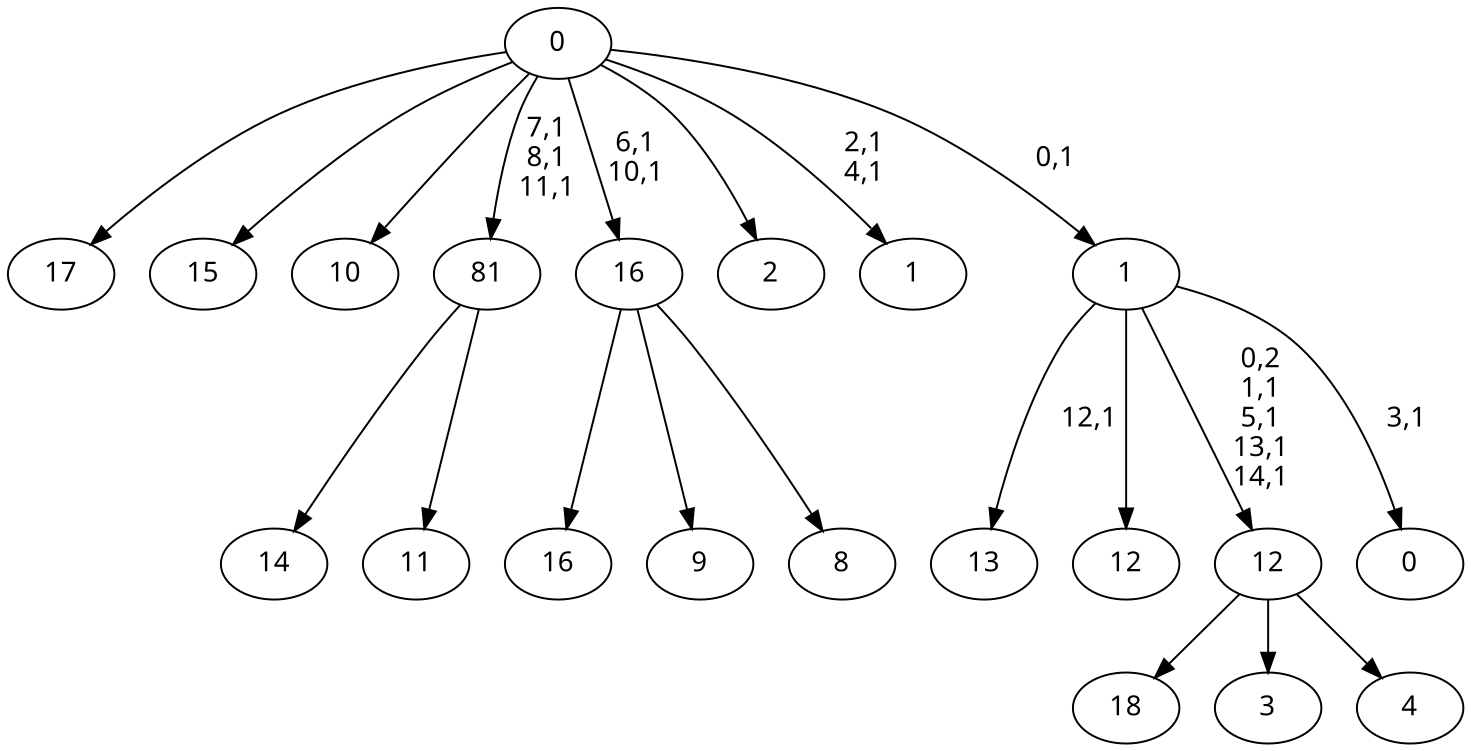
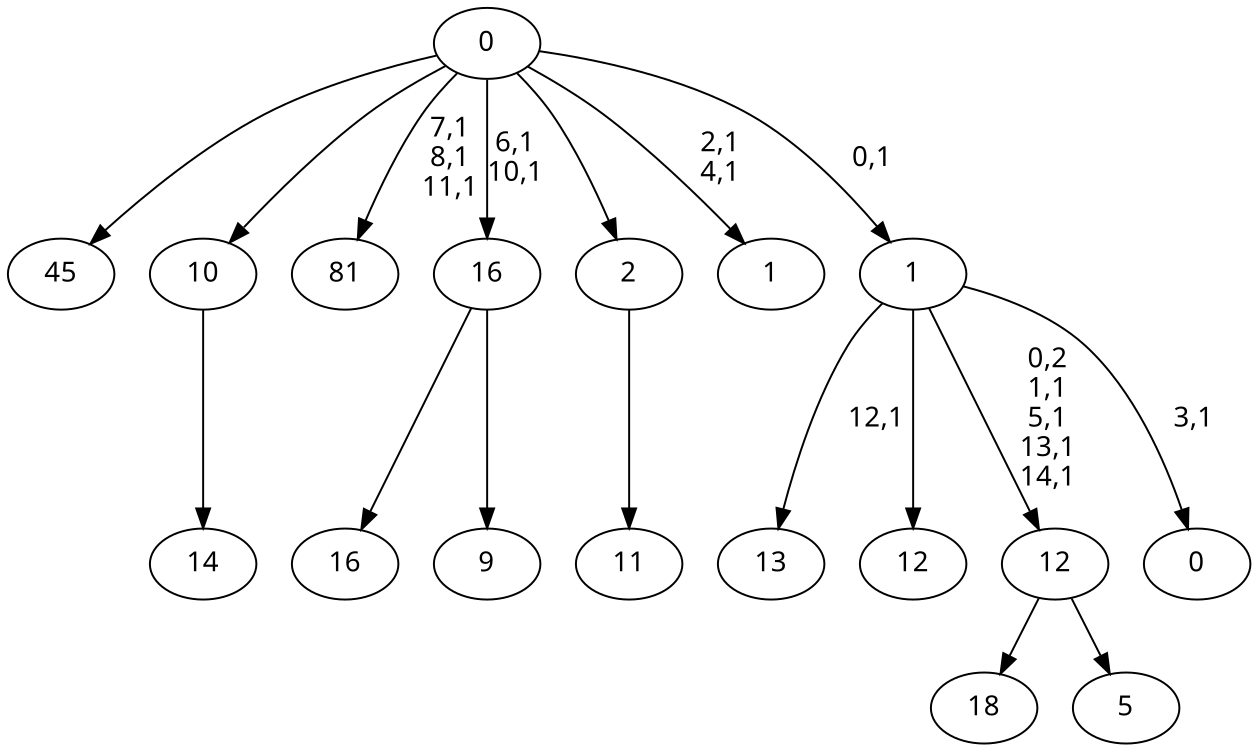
node "17": removed
node "15": label "15" -> "45"
edge "81" -> "14": now "10" -> "14"
edge "81" -> "11": now "2" -> "11"
node "8": removed
node "3": label "3" -> "5"
node "4": removed
